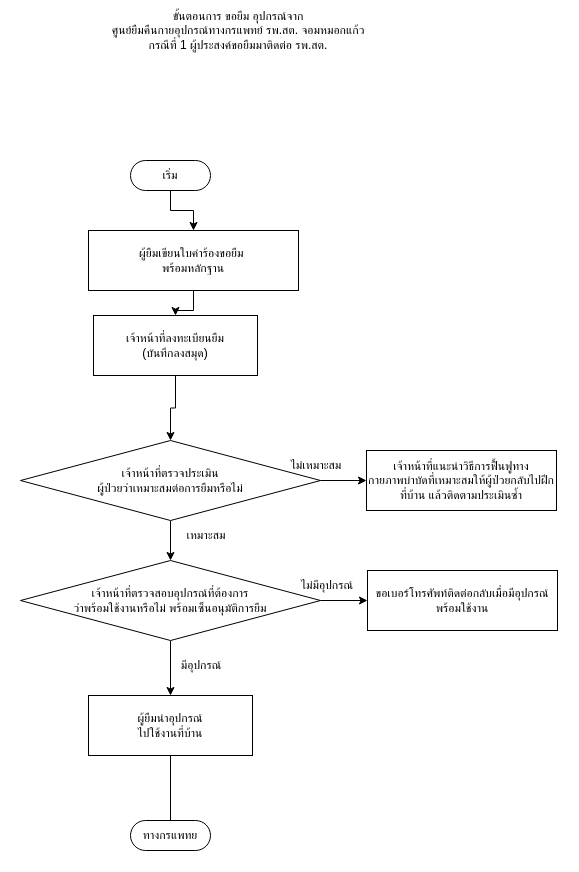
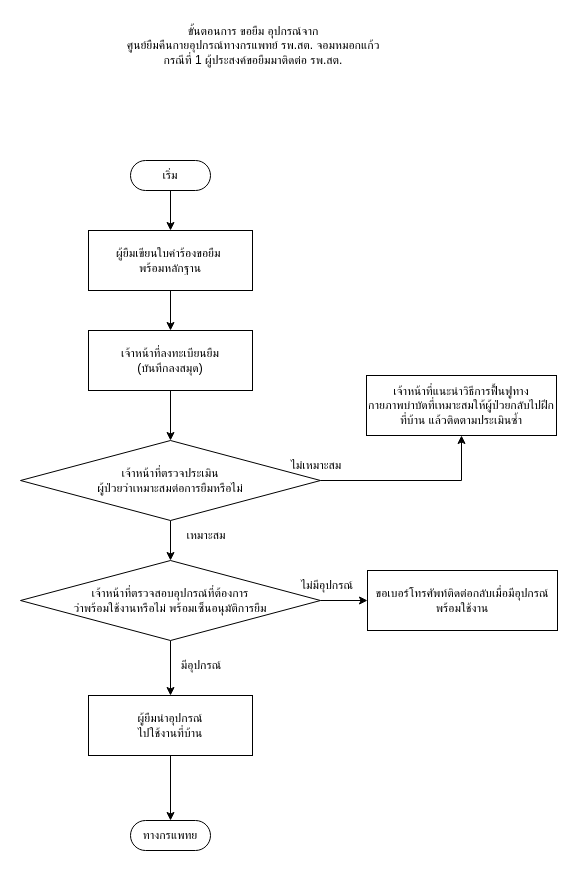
node "ขั้นตอนการ ขอยืม อุปกรณ์จาก ศูนย์ยืมคืนกายอุปกรณ์ทางกรแพทย์ รพ.สต. จอมหมอกแก้ว กรณีที่ 1 ผู้ประสงค์ขอยืมมาติดต่อ รพ.สต.": moved (239, 31) -> (254, 46)
node "ผู้ยืมเขียนใบคำร้องขอยืม พร้อมหลักฐาน": size 210x60 -> 164x60
node "เจ้าหน้าที่ลงทะเบียนยืม (บันทึกลงสมุด)": moved (176, 346) -> (171, 361)
node "เจ้าหน้าที่แนะนำวิธีการฟื้นฟูทางกายภาพบำบัดที่เหมาะสมให้ผู้ป่วยกลับไปฝึกที่บ้าน แล้วติดตามประเมินซ้ำ": moved (462, 481) -> (462, 406)
edge "ผู้ยืมนำอุปกรณ์ ไปใช้งานที่บ้าน" -- "ทางกรแพทย": arrowhead none -> classic
